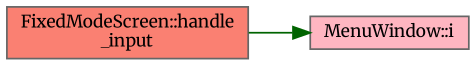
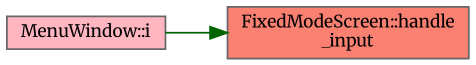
edge "FixedModeScreen::handle _input" -> "MenuWindow::i": reversed
